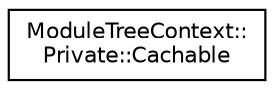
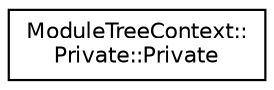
node "ModuleTreeContext:: Private::Cachable": label "ModuleTreeContext:: Private::Cachable" -> "ModuleTreeContext:: Private::Private"
